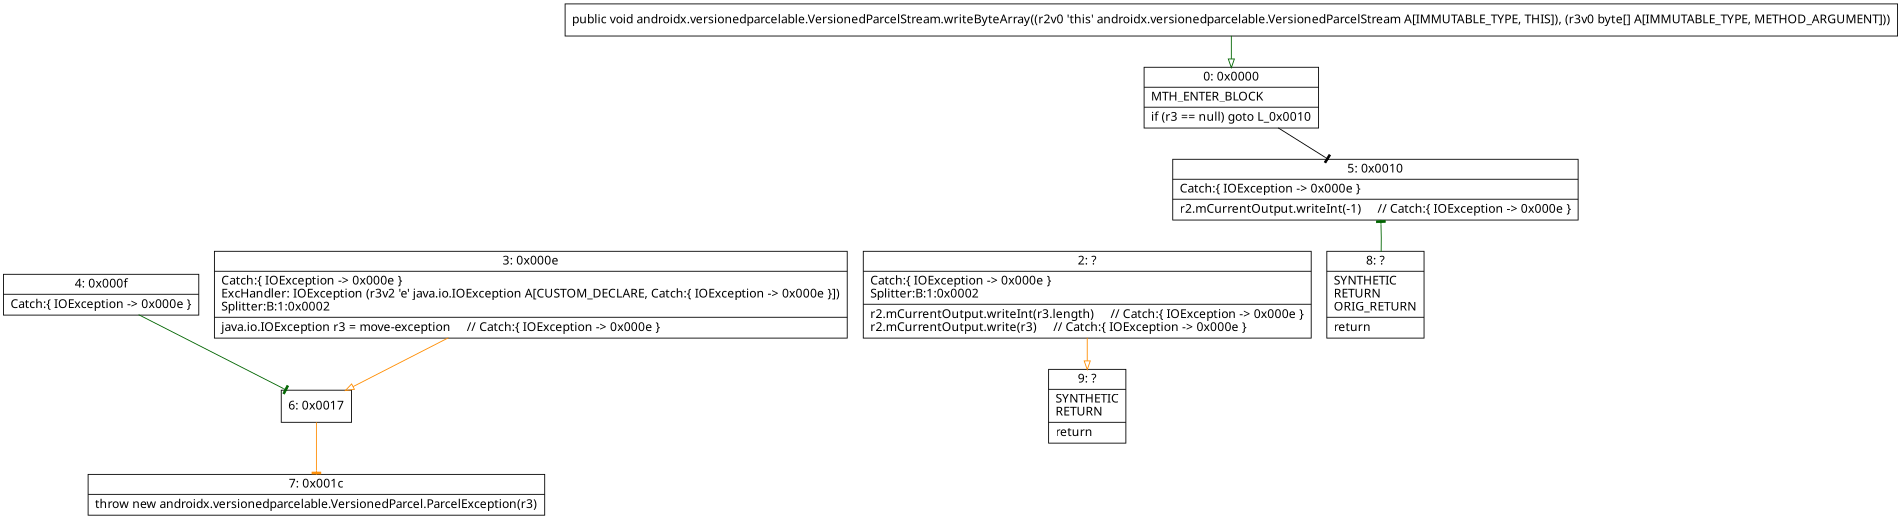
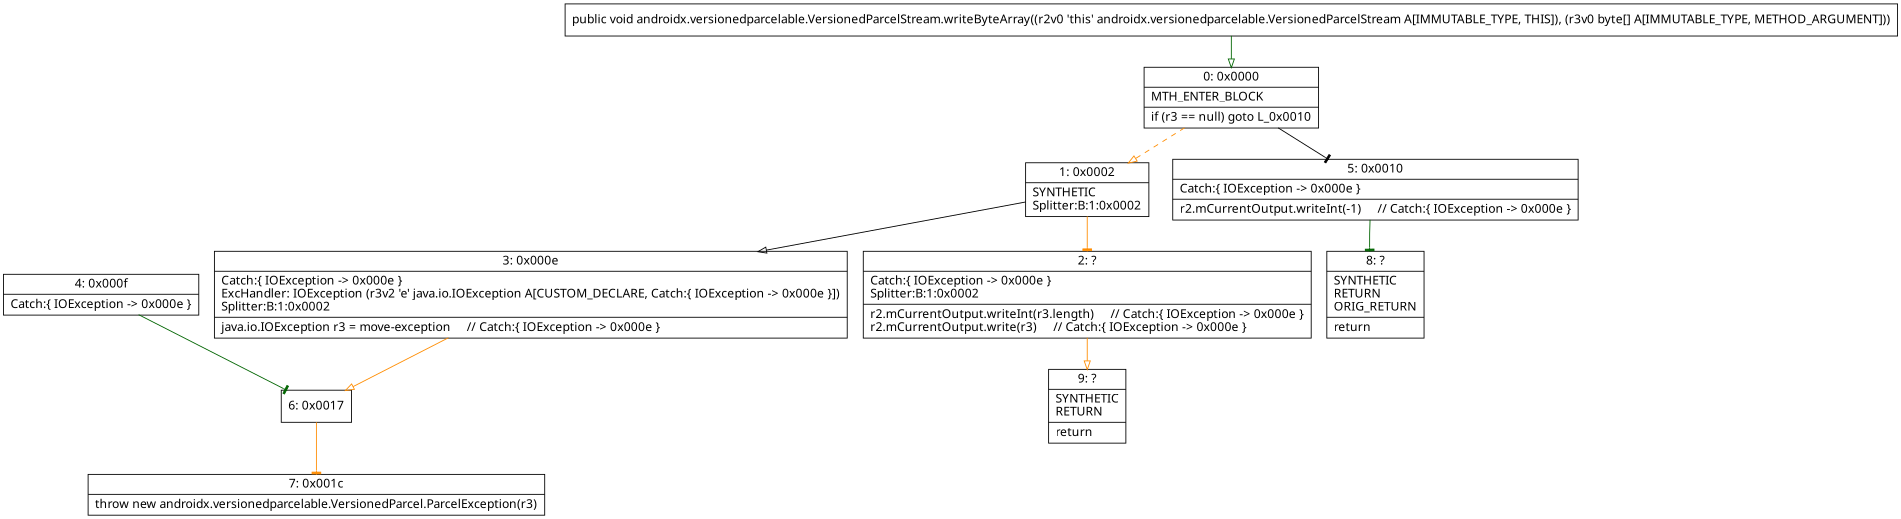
node "1: 0x0002": added
edge "8: ?" -> "5: 0x0010": reversed
